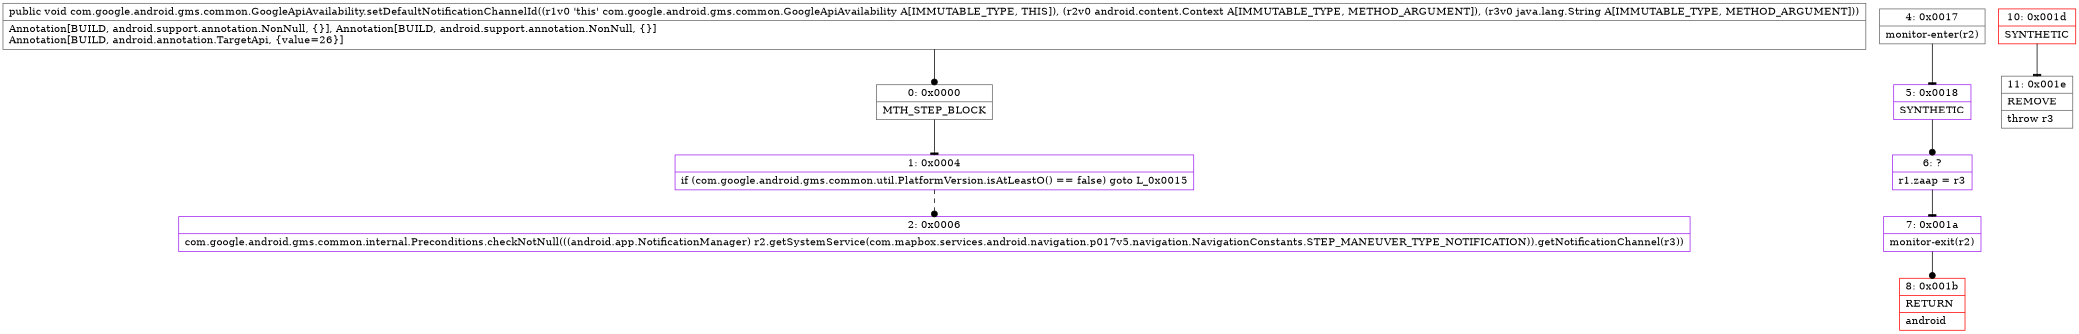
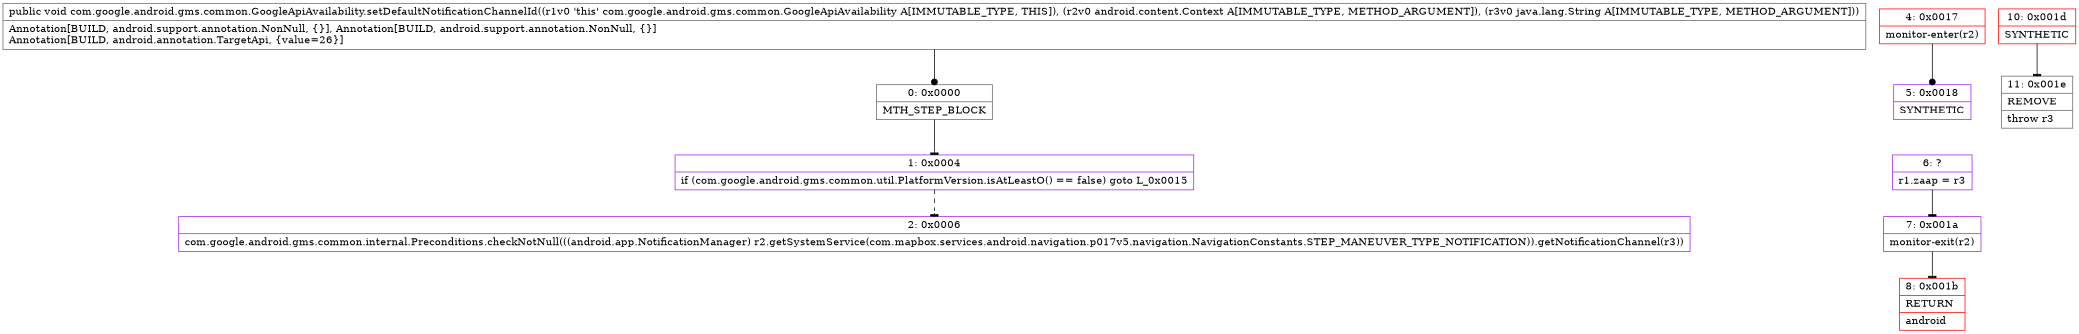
node "4: 0x0017": color gray40 -> red
edge "4: 0x0017" -> "5: 0x0018": arrowhead tee -> dot
edge "5: 0x0018" -> "6: ?": removed
edge "1: 0x0004" -> "2: 0x0006": arrowhead dot -> tee
edge "7: 0x001a" -> "8: 0x001b": arrowhead dot -> tee
